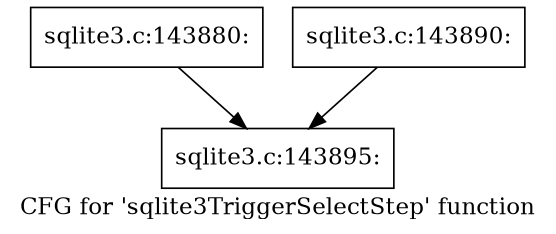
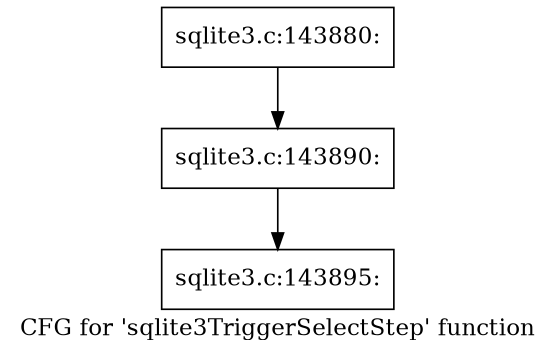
edge "sqlite3.c:143880:" -> "sqlite3.c:143895:": now "sqlite3.c:143880:" -> "sqlite3.c:143890:"
